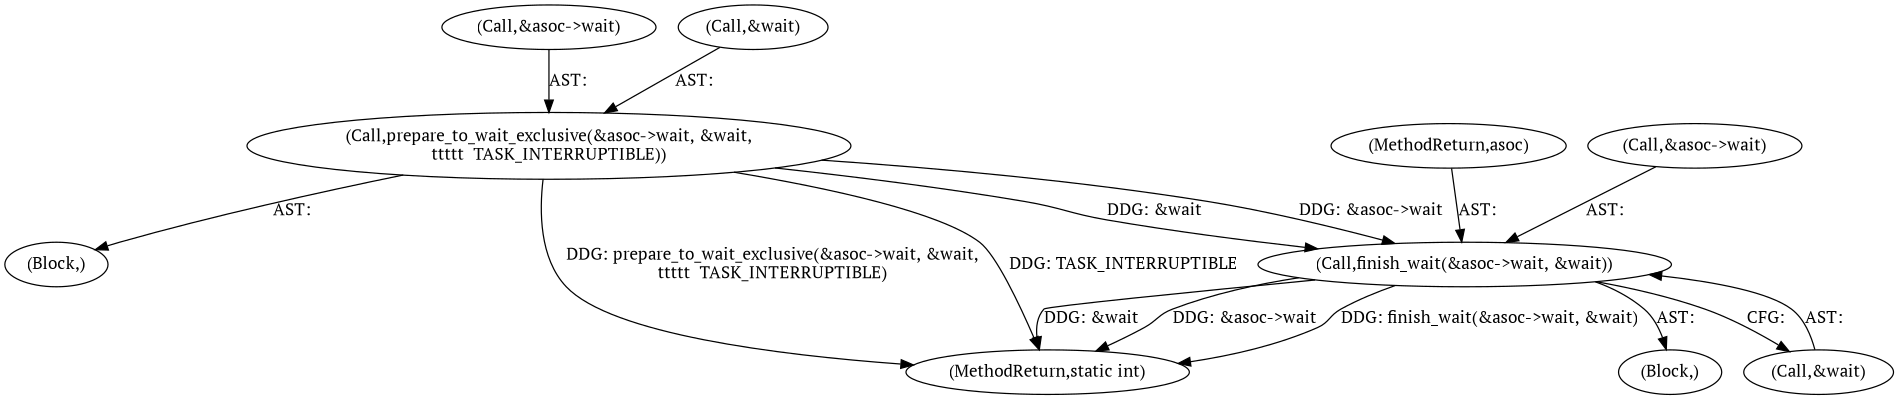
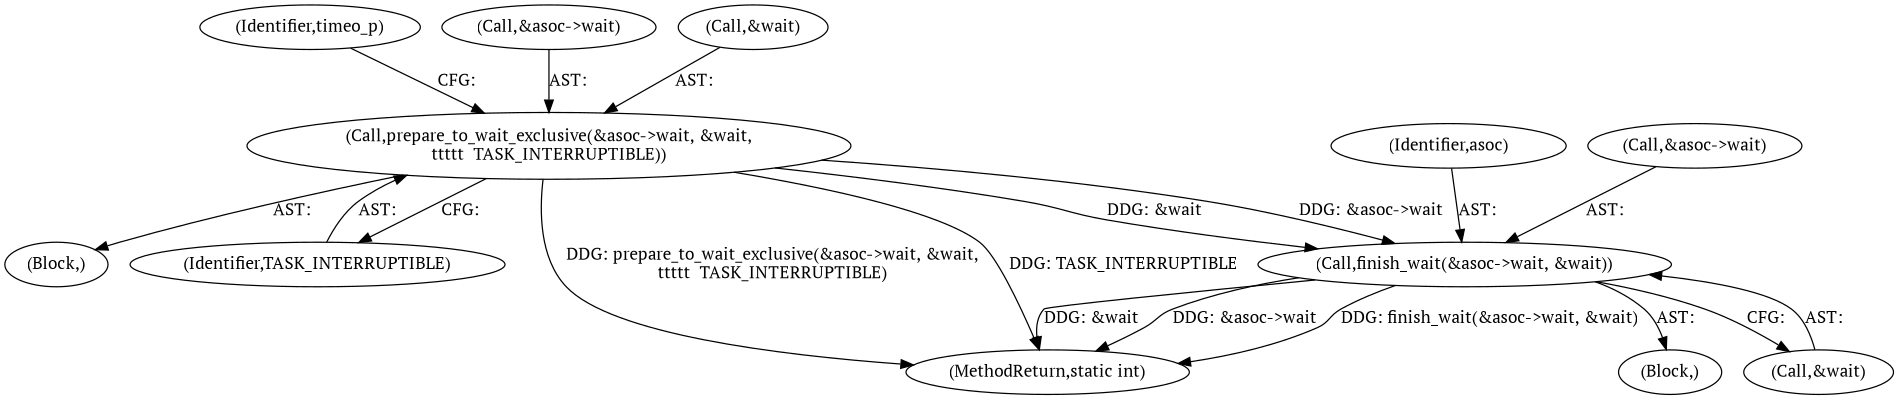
node "(Identifier,timeo_p)": added
node "(MethodReturn,asoc)": label "(MethodReturn,asoc)" -> "(Identifier,asoc)"
node "(Identifier,TASK_INTERRUPTIBLE)": added
